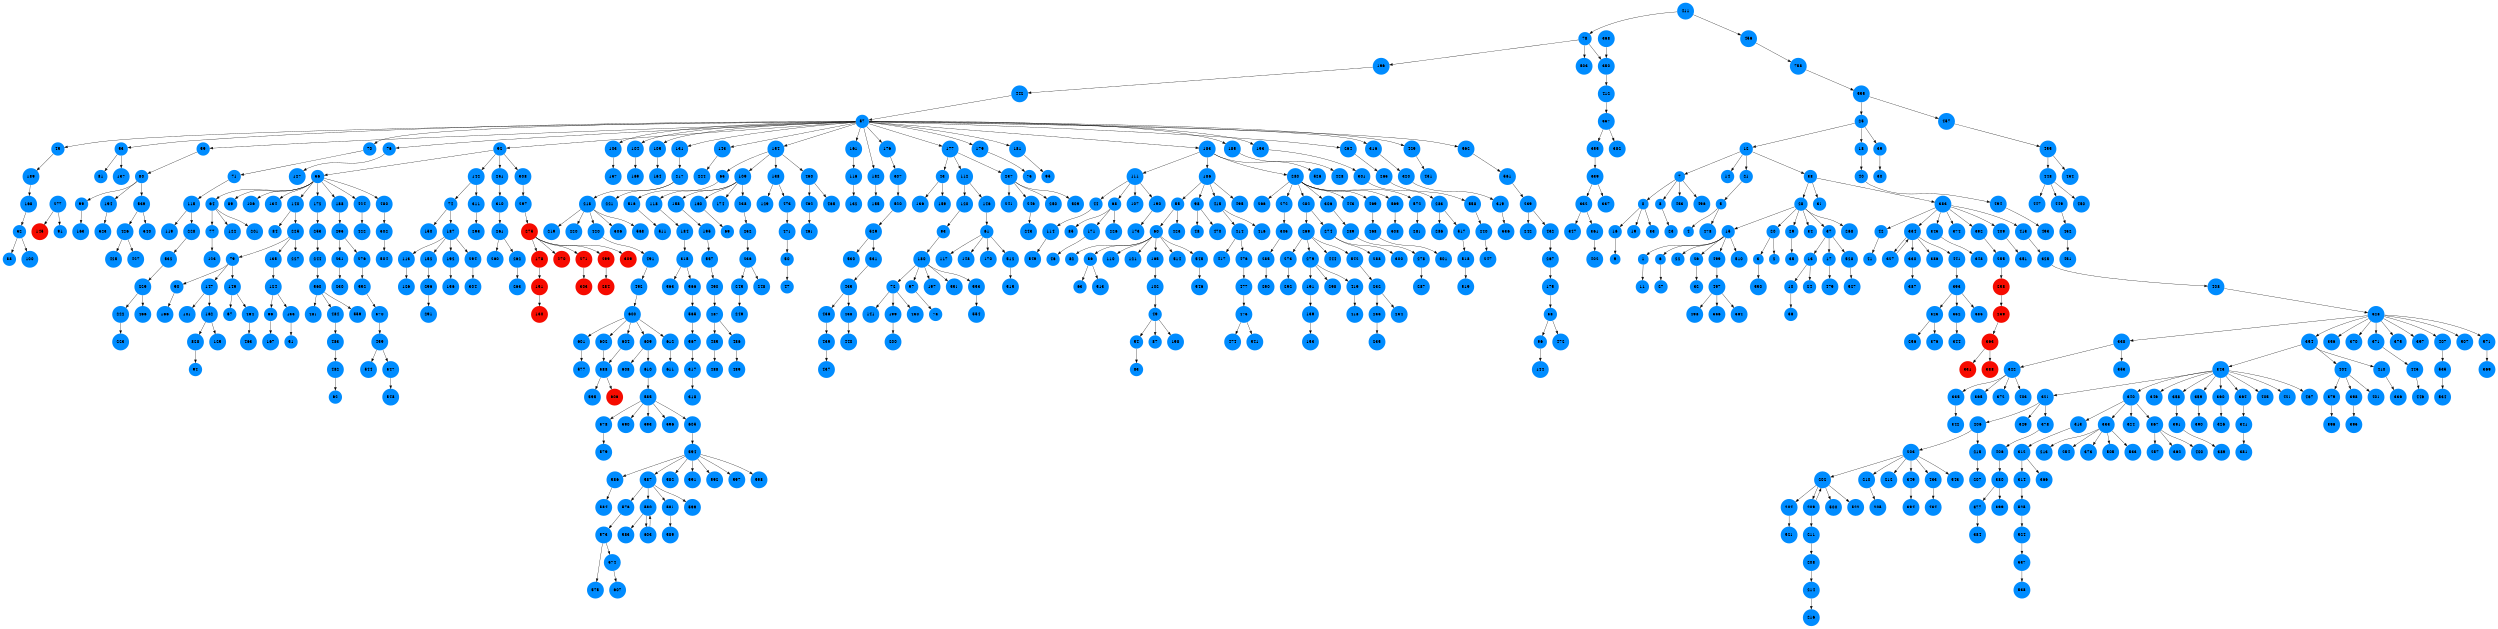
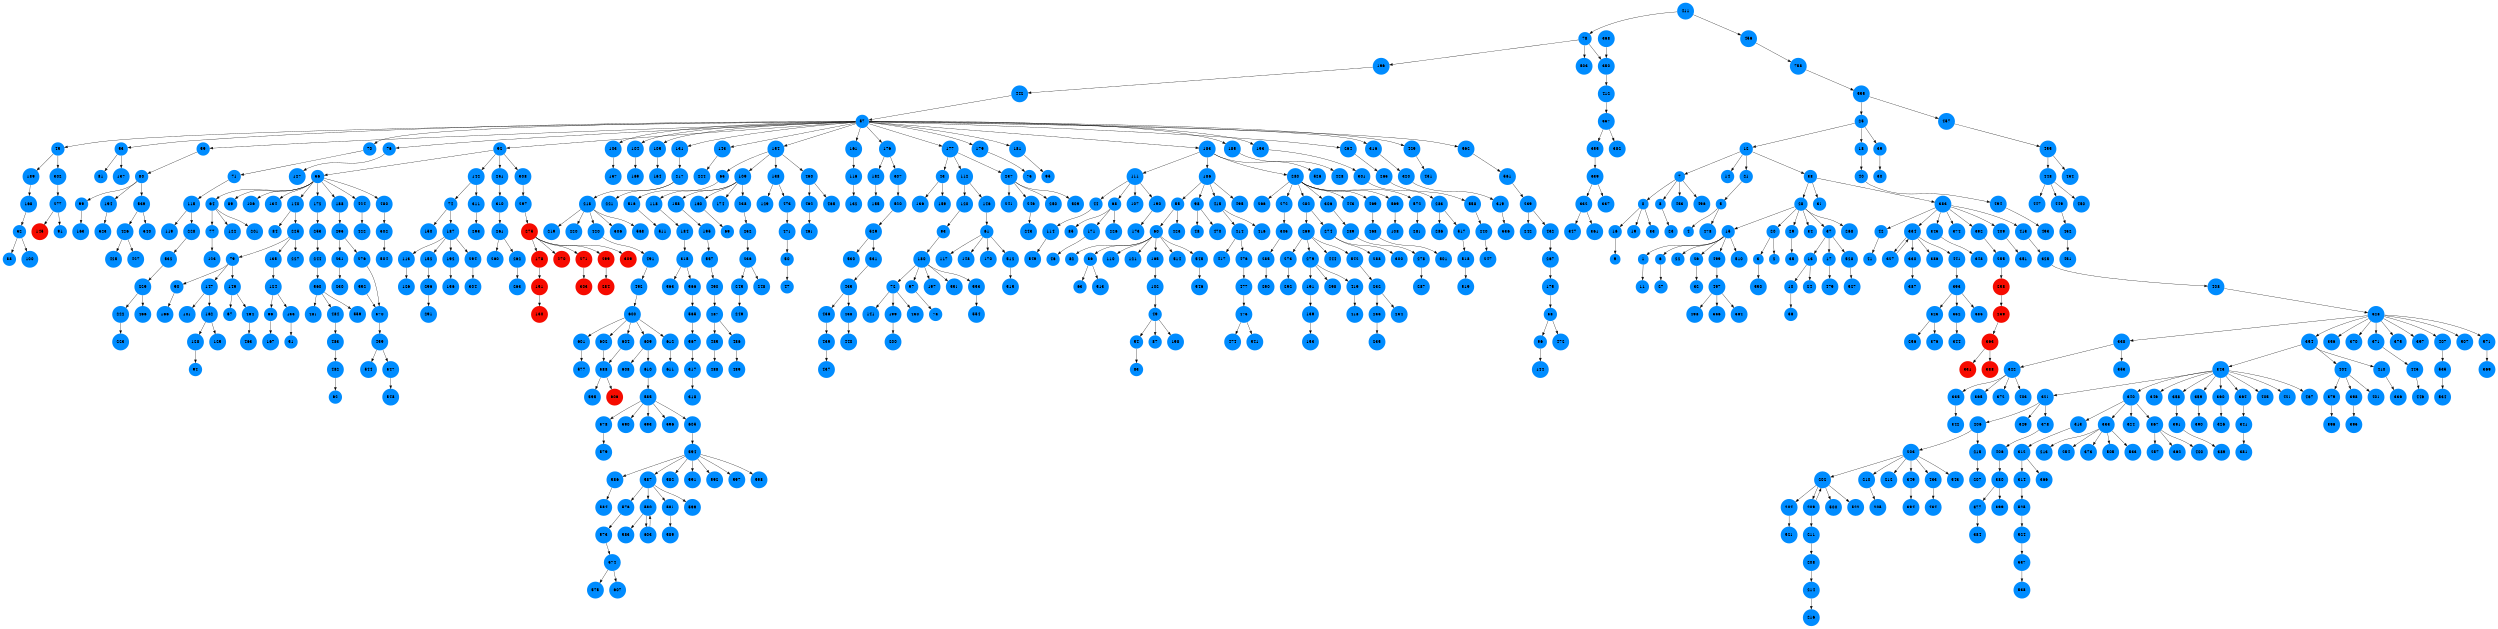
edge "57" -> "182": now "176" -> "182"
node "302": added
node "508": label "508" -> "108"
node "402": removed
edge "276" -> "552": now "276" -> "570"
node "828": label "828" -> "128"
edge "573" -> "575": now "574" -> "575"
